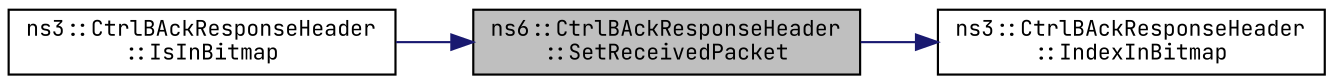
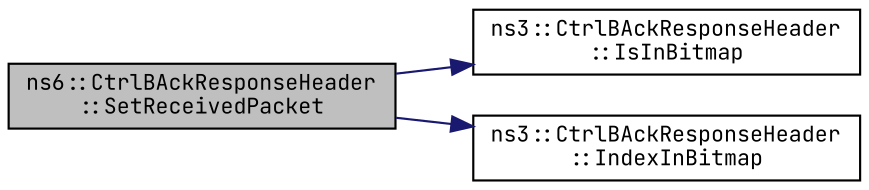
edge "ns3::CtrlBAckResponseHeader ::IsInBitmap" -> "ns6::CtrlBAckResponseHeader ::SetReceivedPacket": reversed
